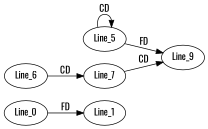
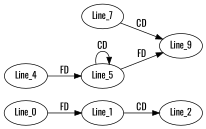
node "Line_6": removed
node "Line_4": added
node "Line_2": added
